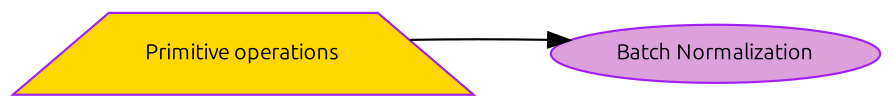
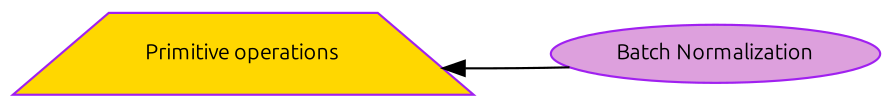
edge "Primitive operations" -> "Batch Normalization": reversed
